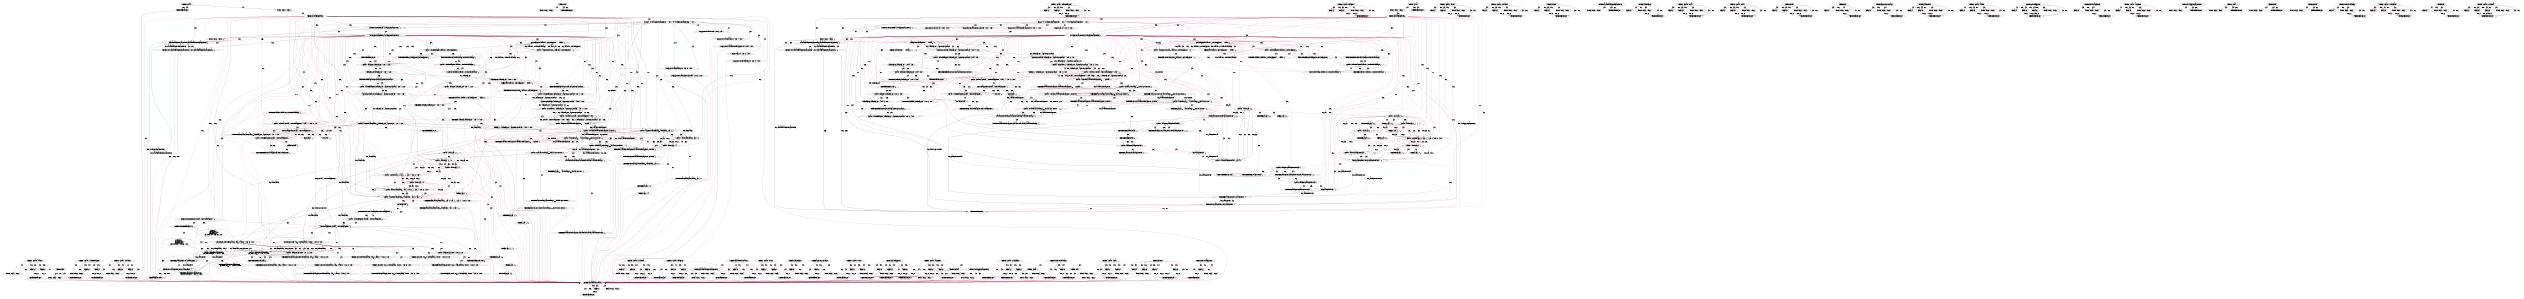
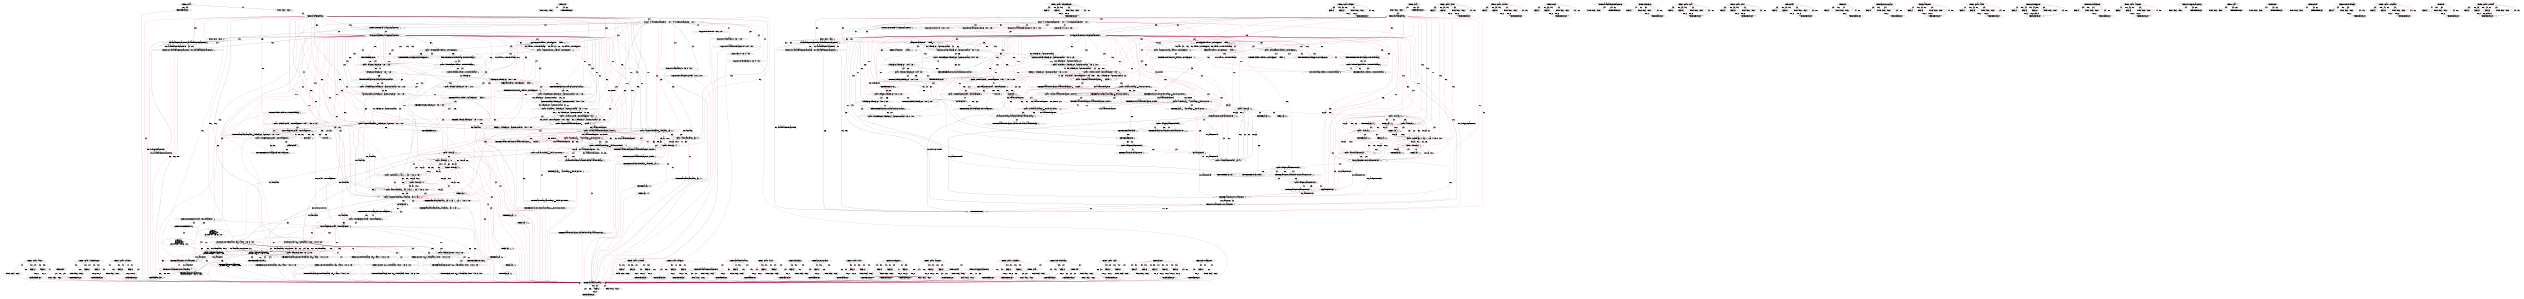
node "(PARAM,p5)": added
